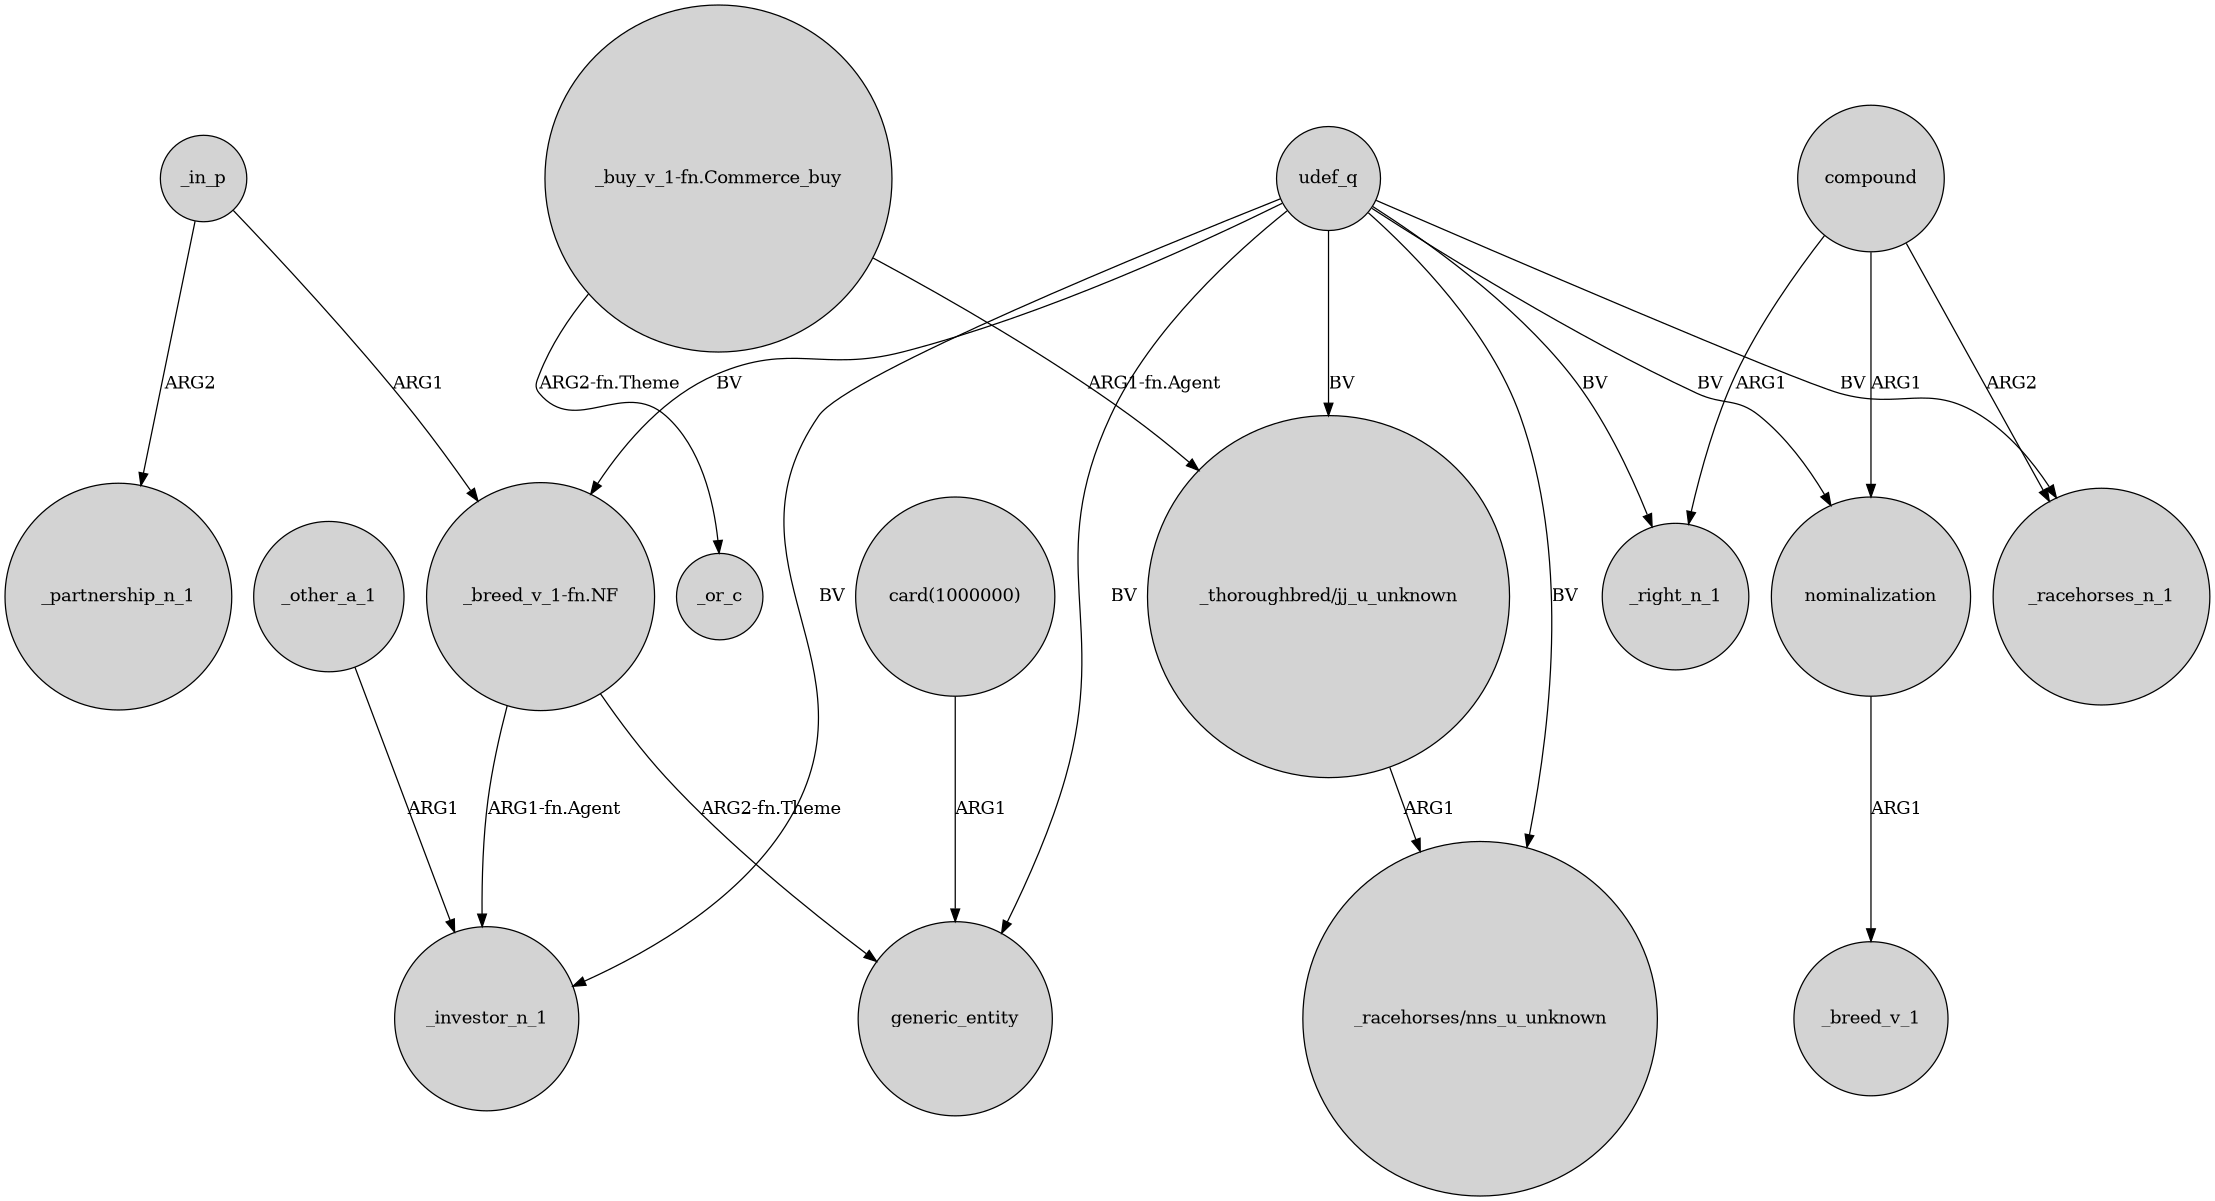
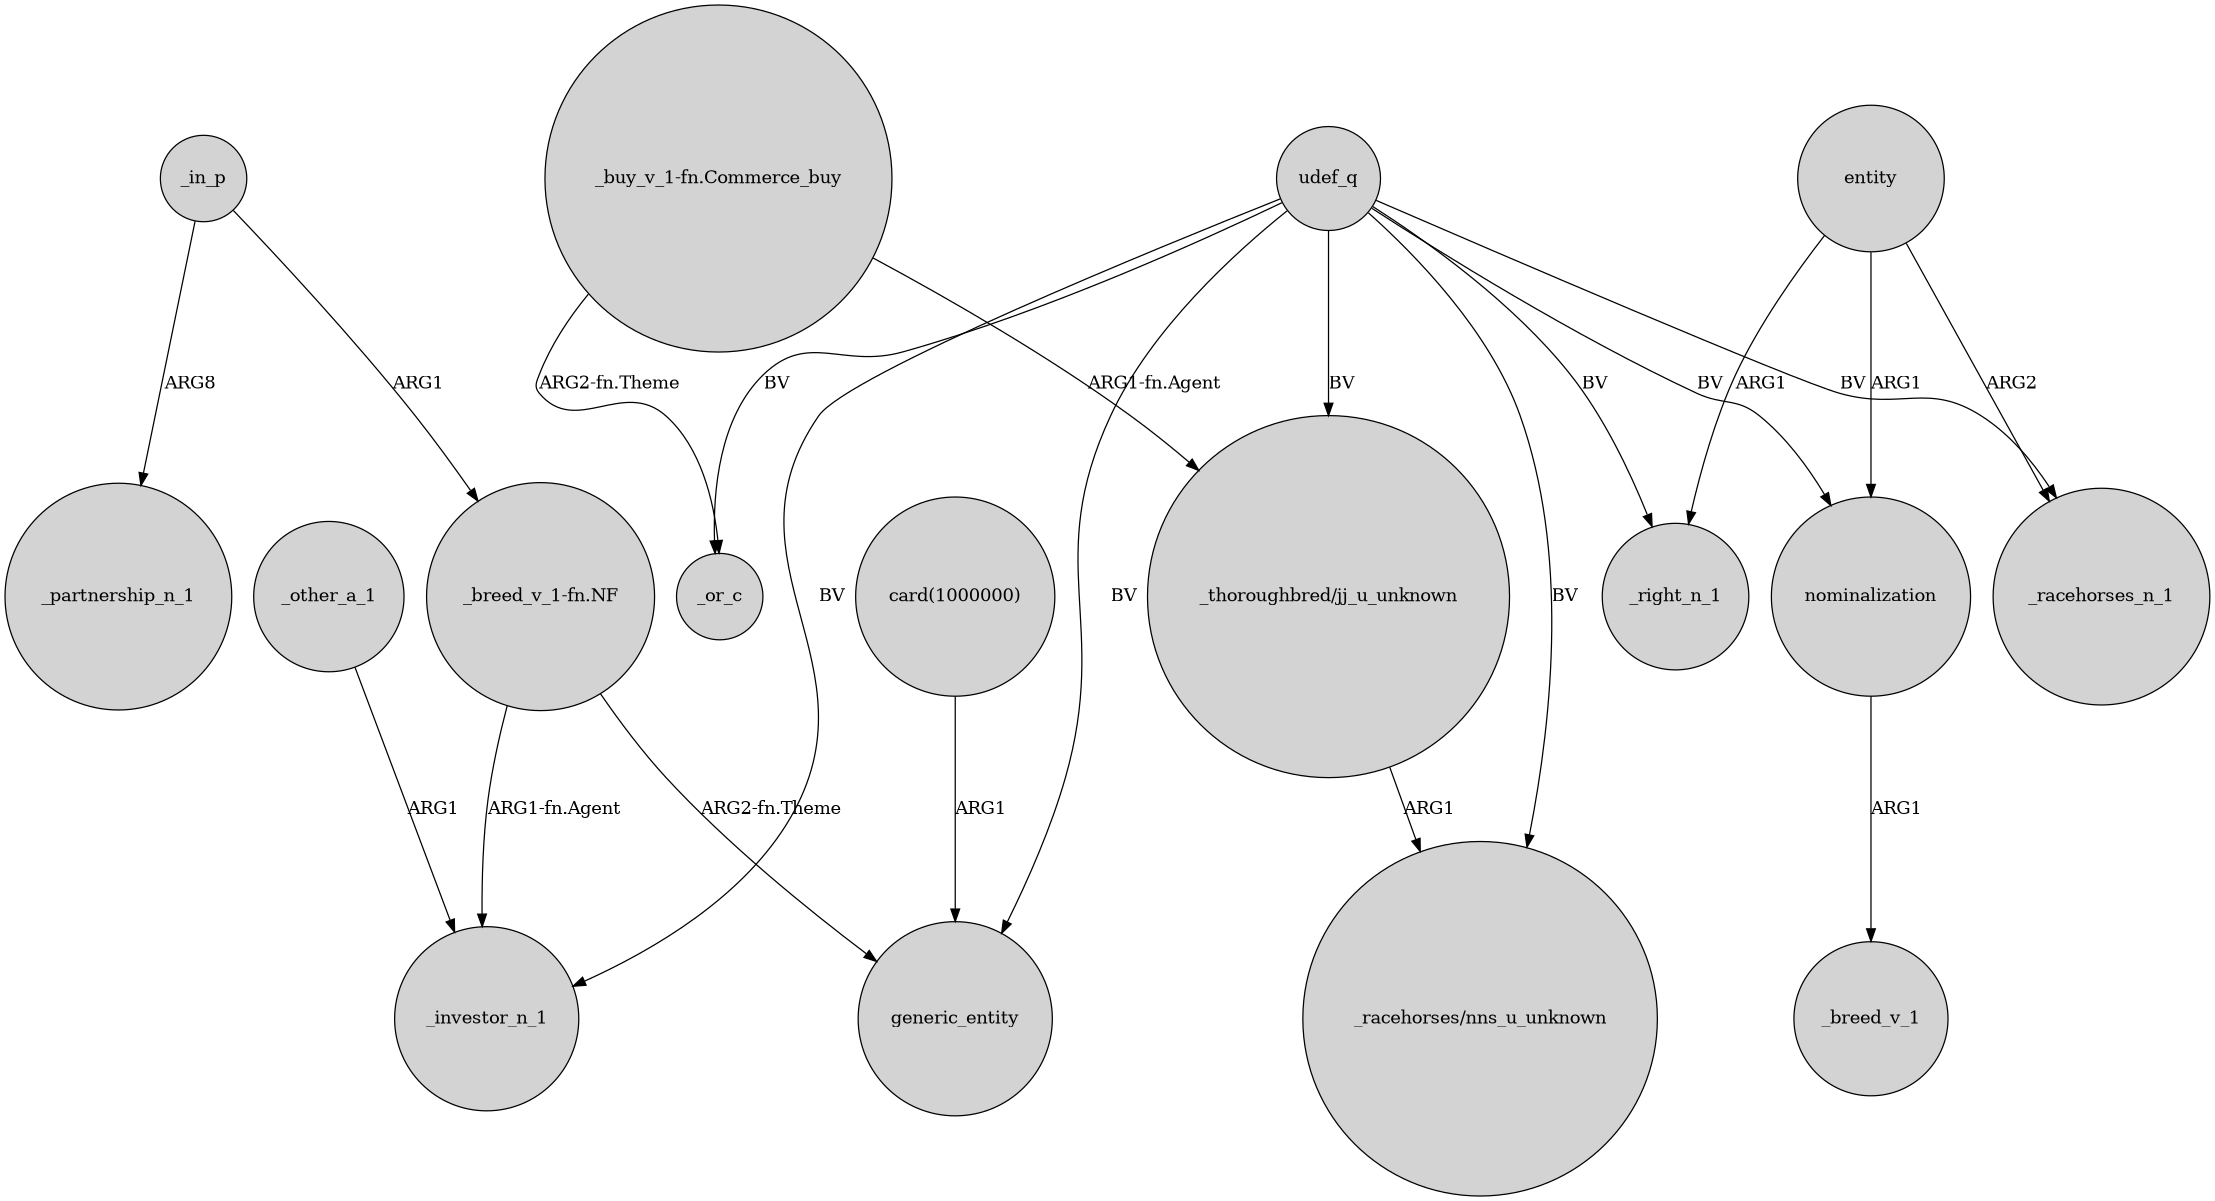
node "compound": label "compound" -> "entity"
edge "udef_q" -> "_breed_v_1-fn.NF": now "udef_q" -> "_or_c"
edge "_in_p" -> "_partnership_n_1": label "ARG2" -> "ARG8"
